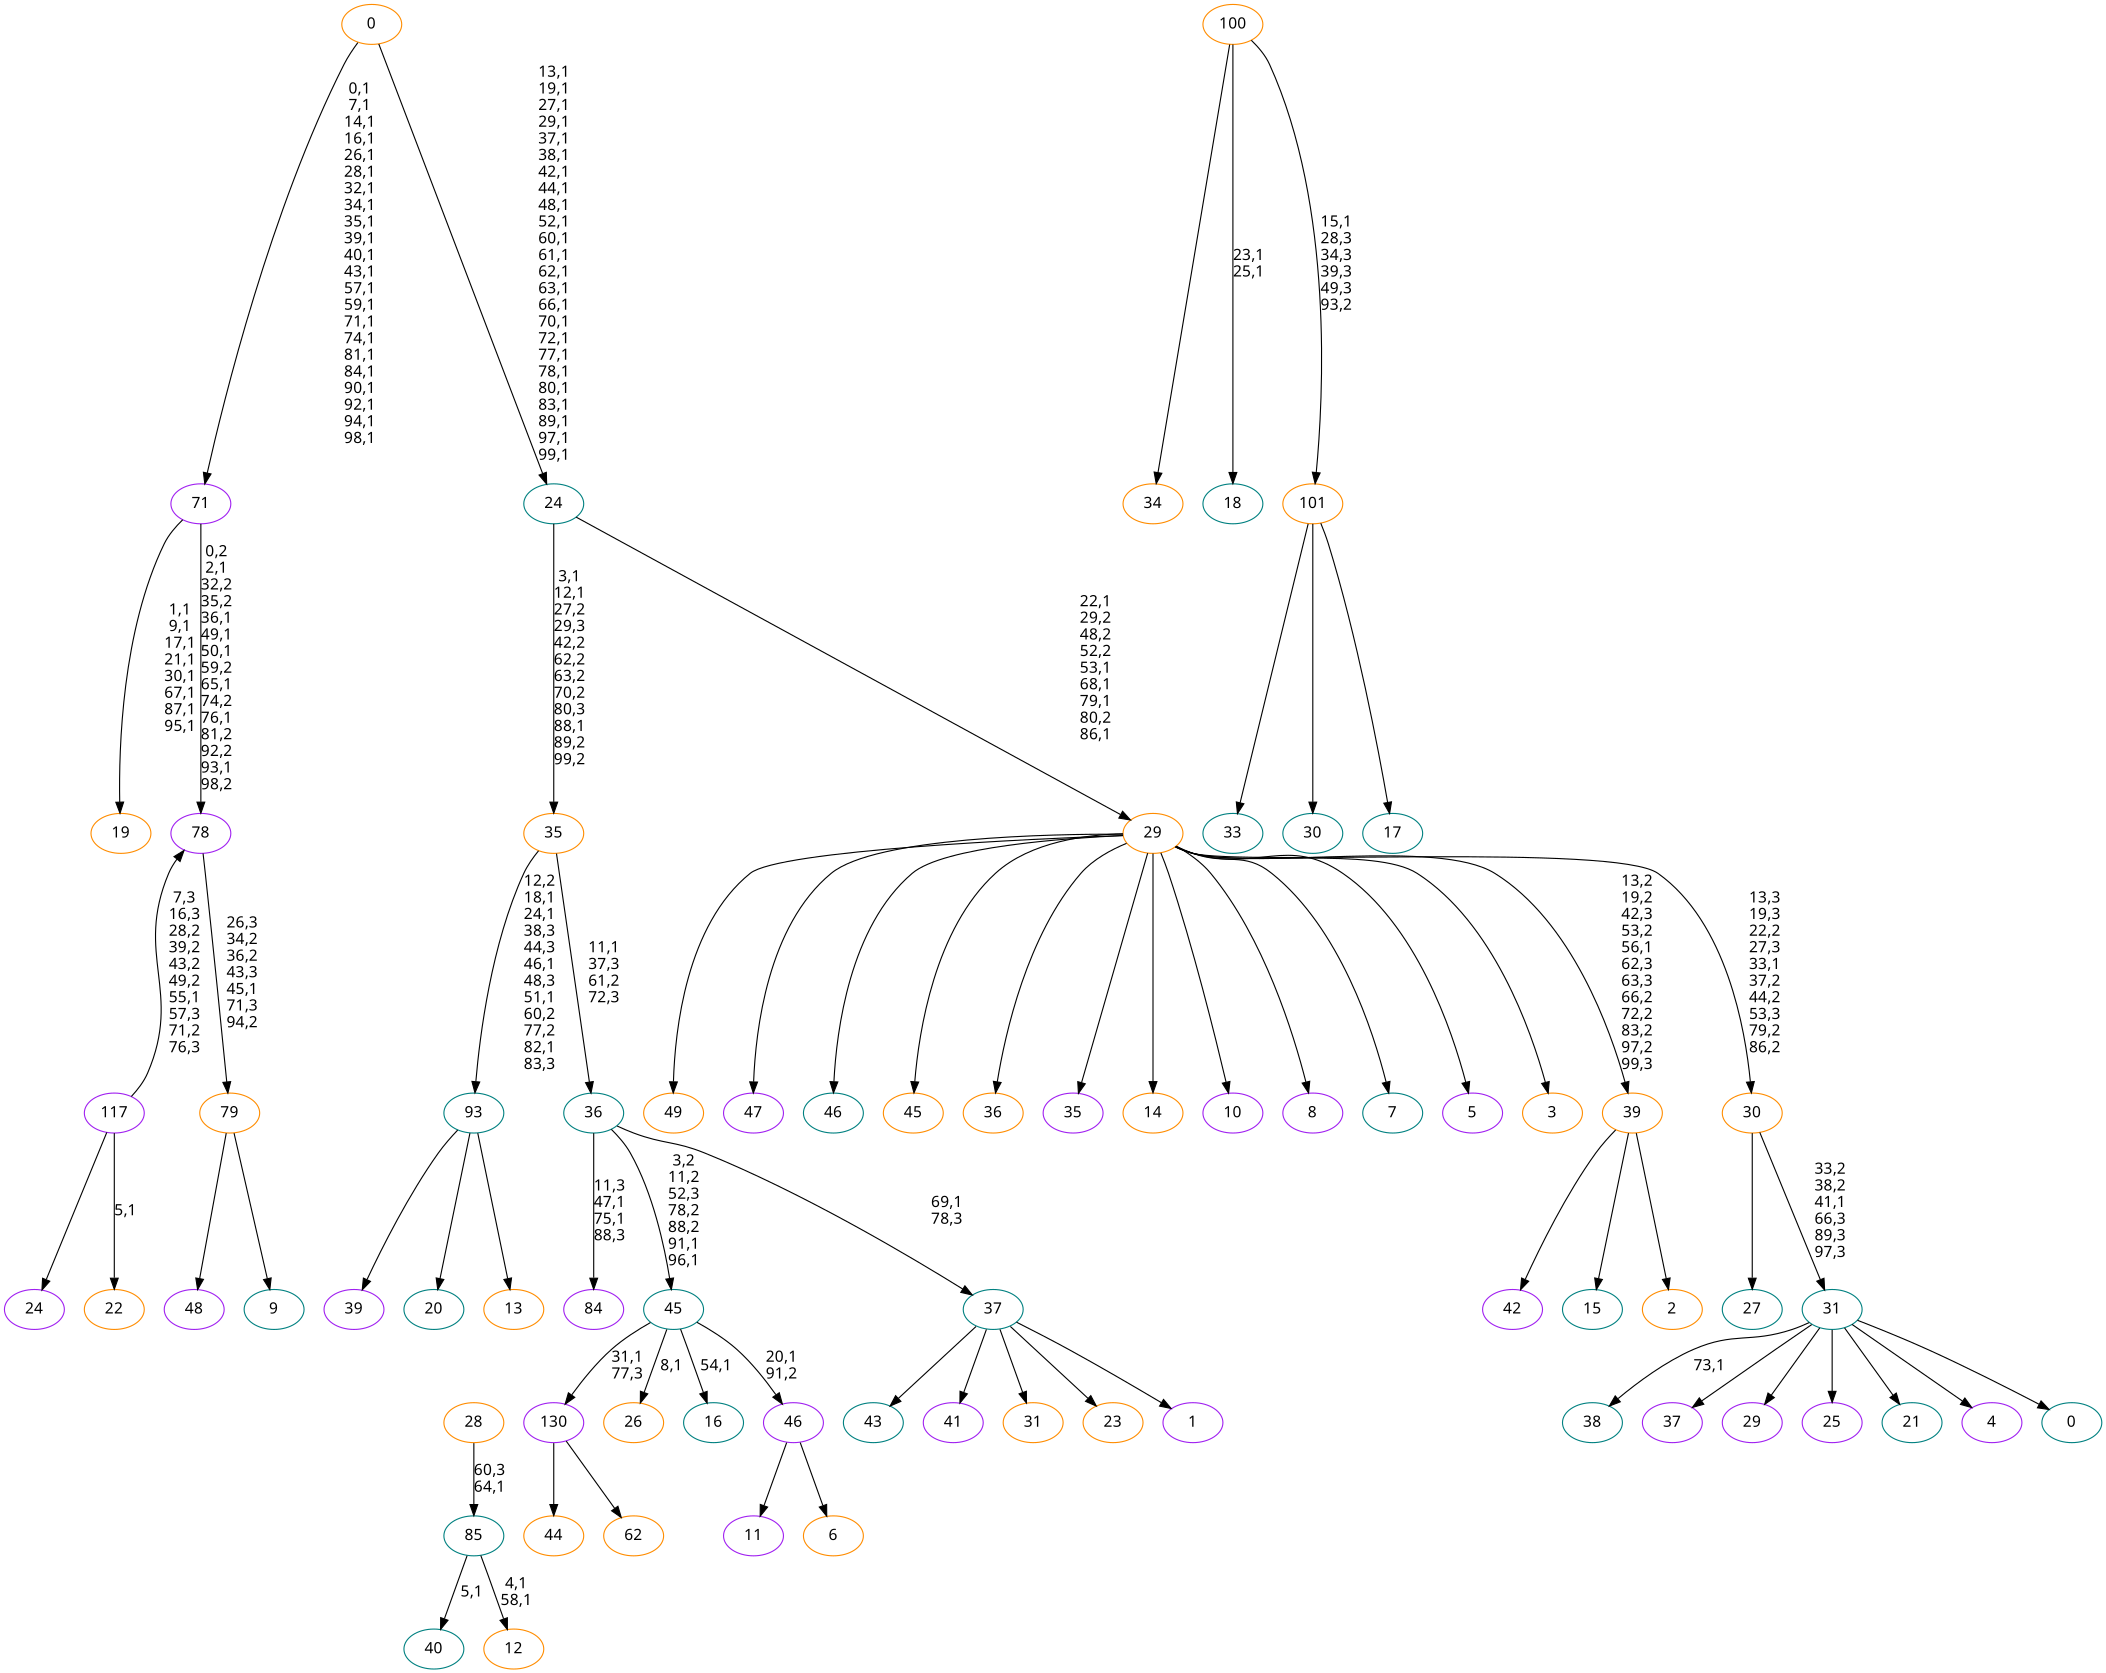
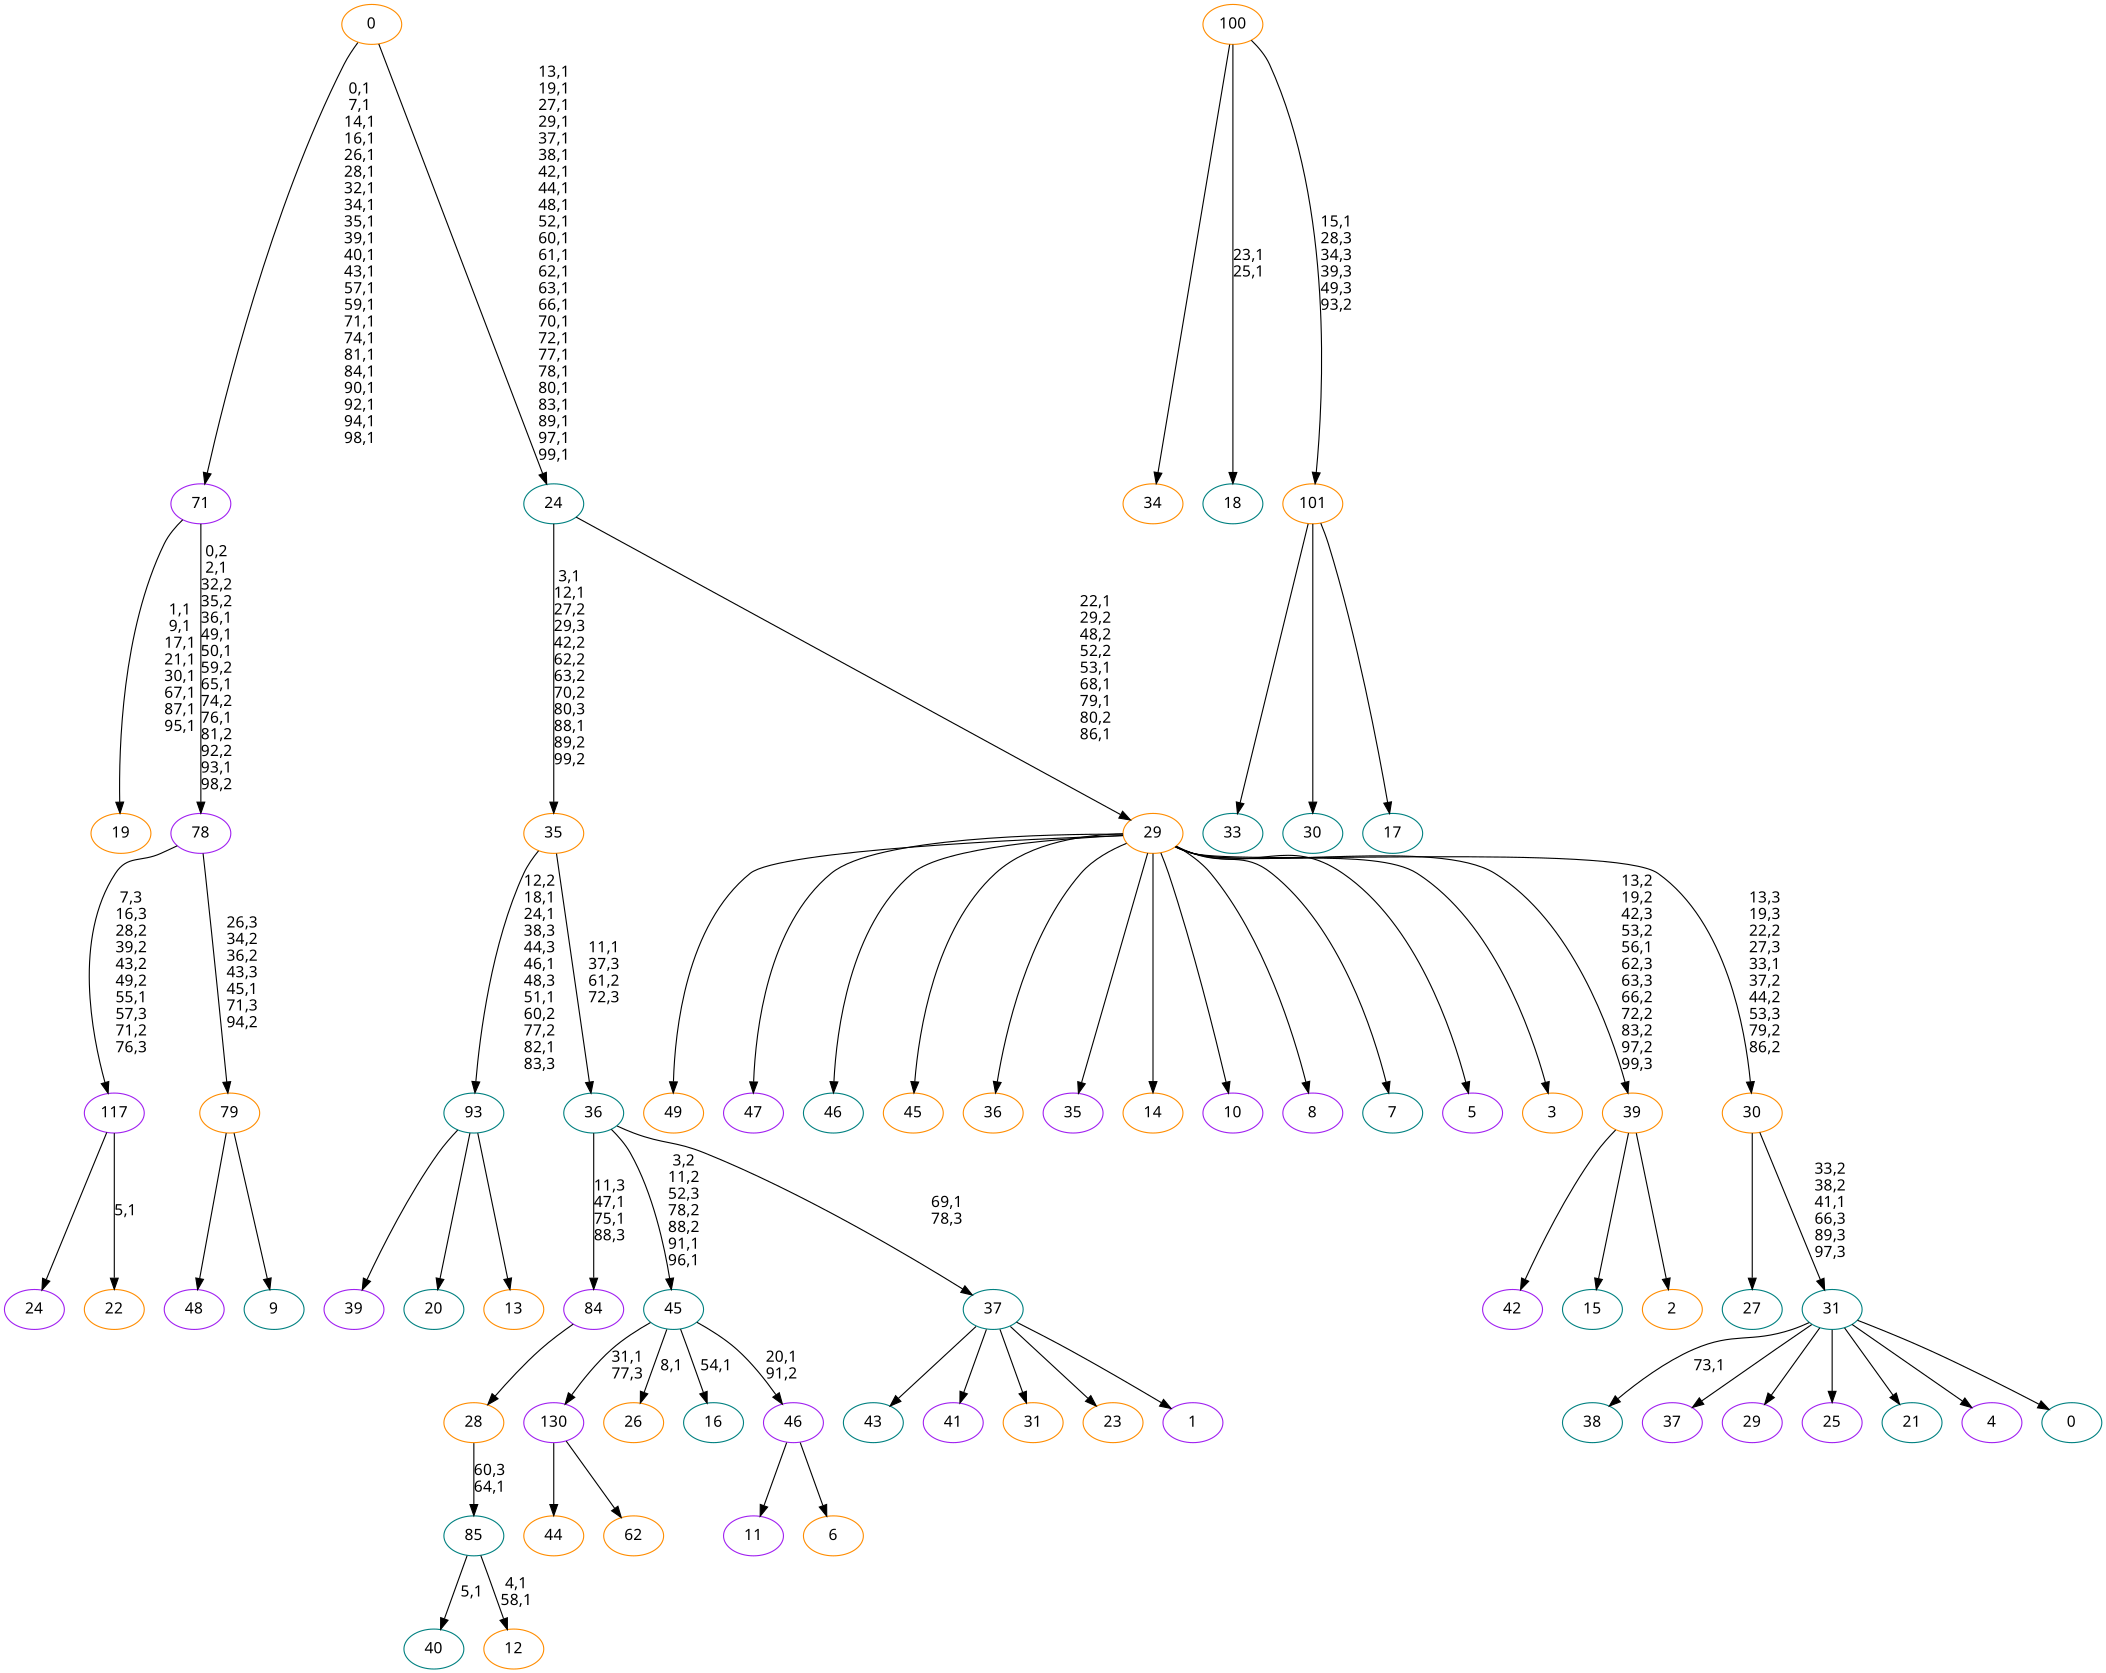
edge "117" -> "78": reversed
edge "84" -> "28": added
